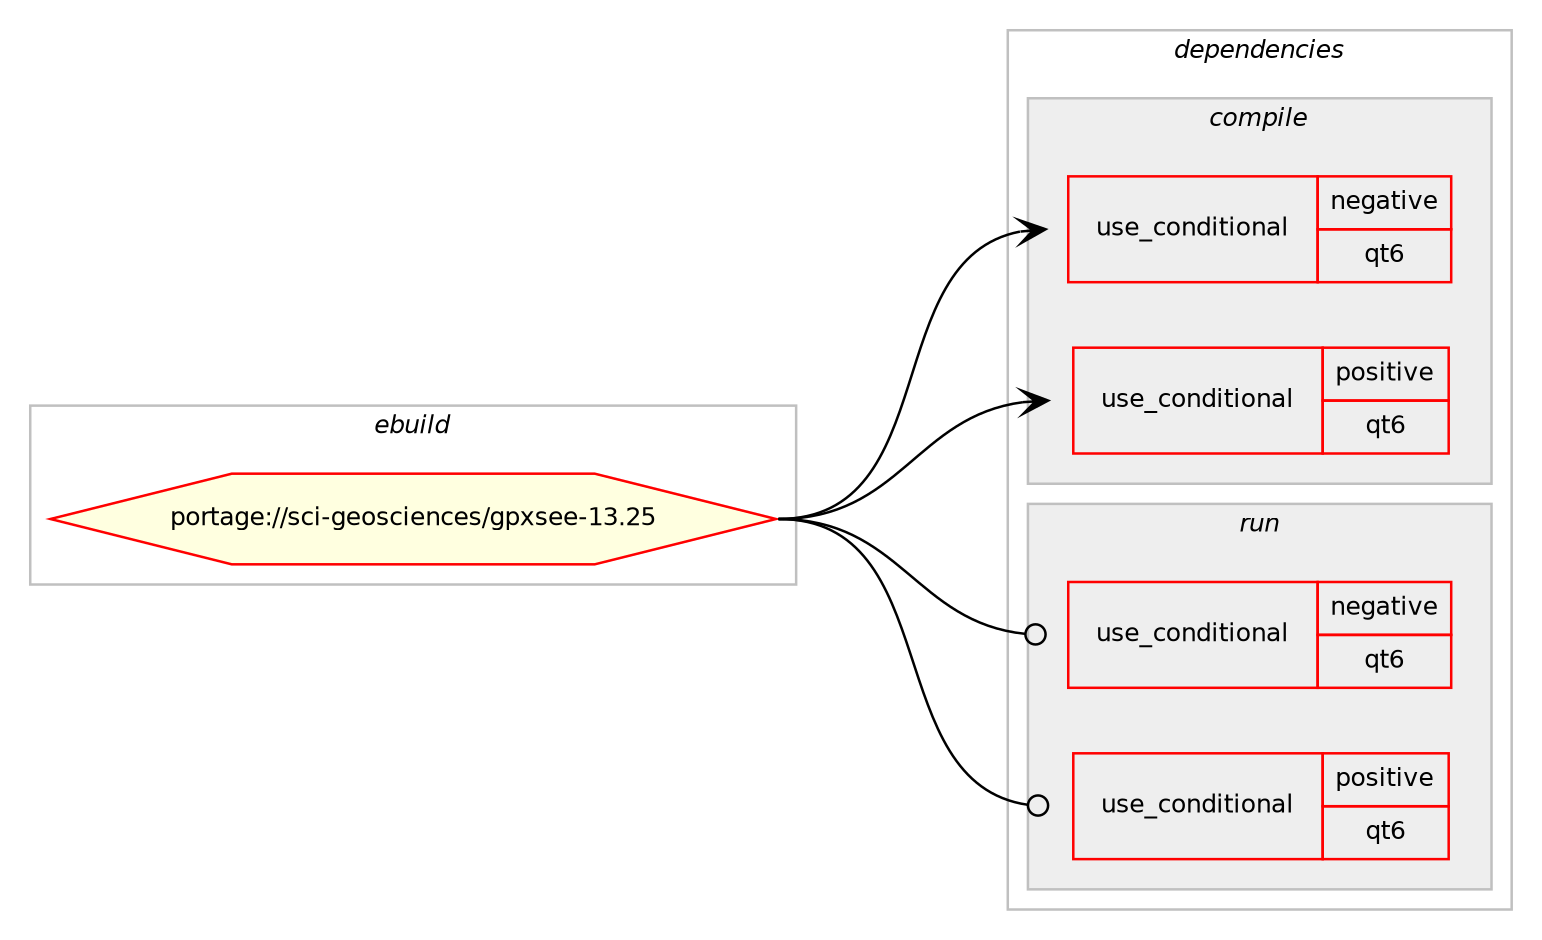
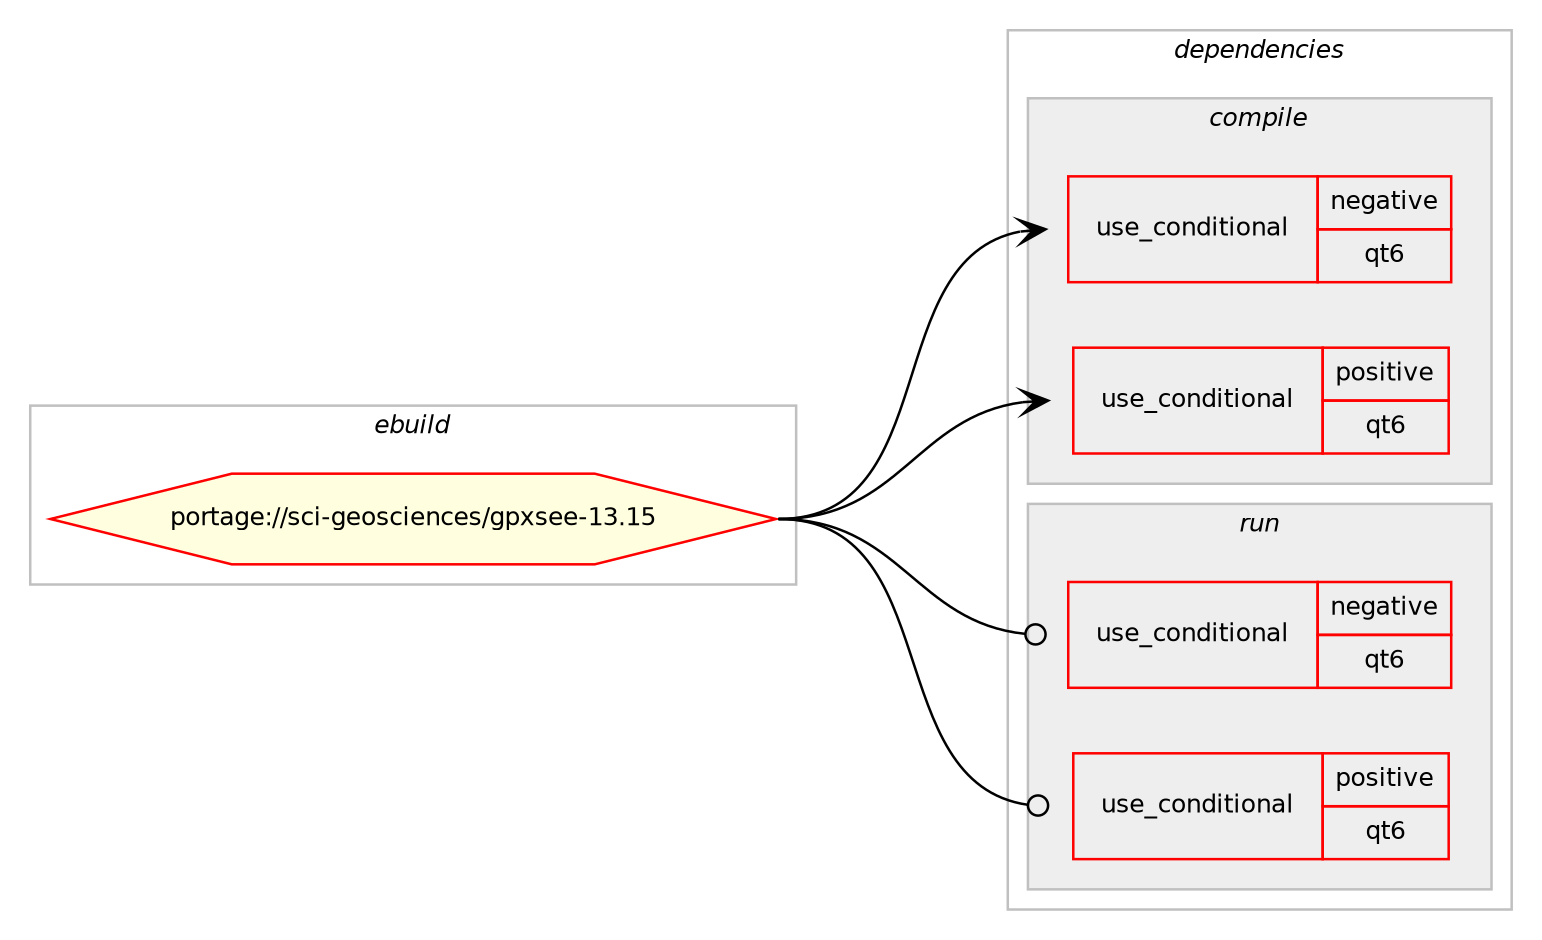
node "portage://sci-geosciences/gpxsee-13.25": label "portage://sci-geosciences/gpxsee-13.25" -> "portage://sci-geosciences/gpxsee-13.15"
